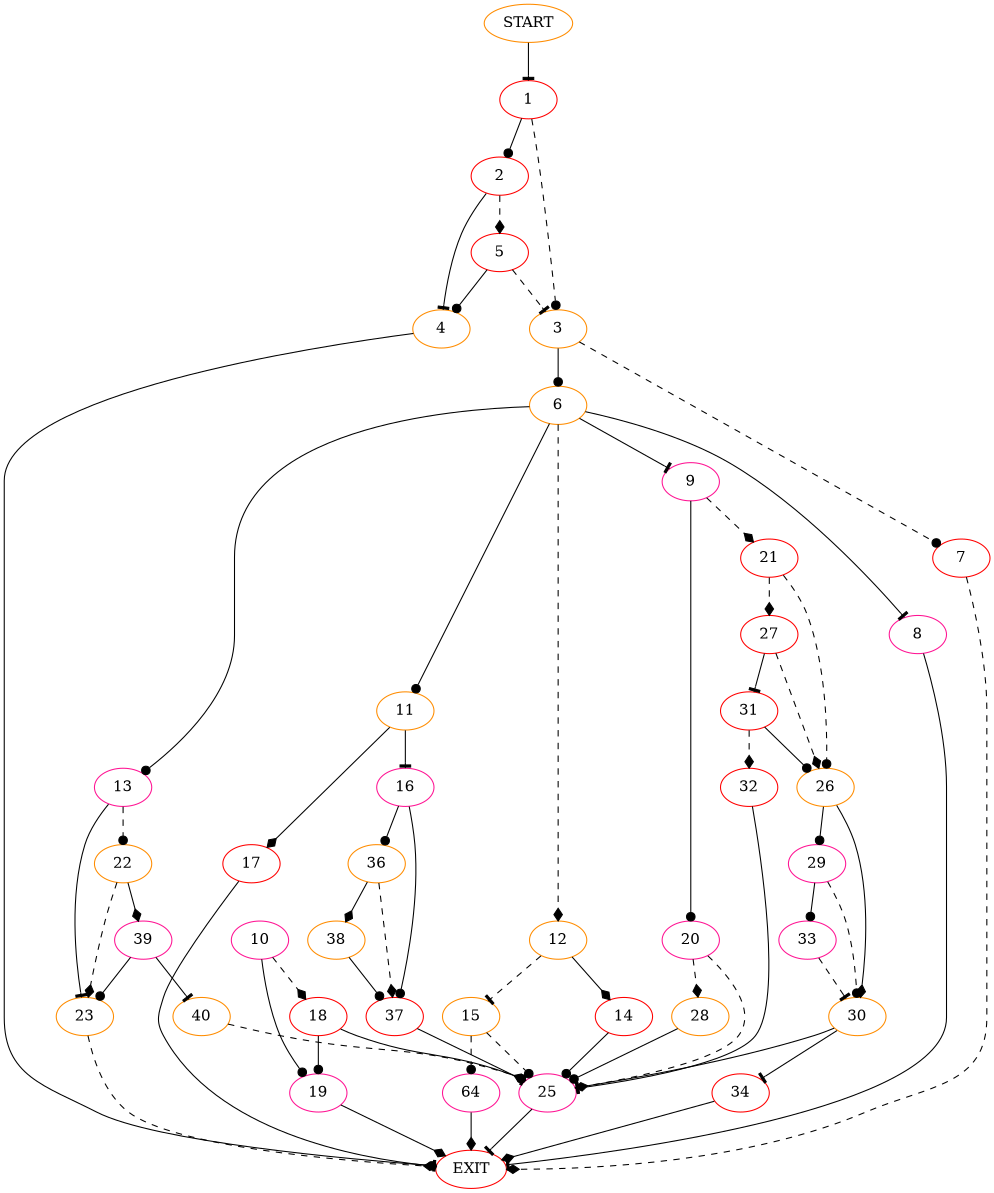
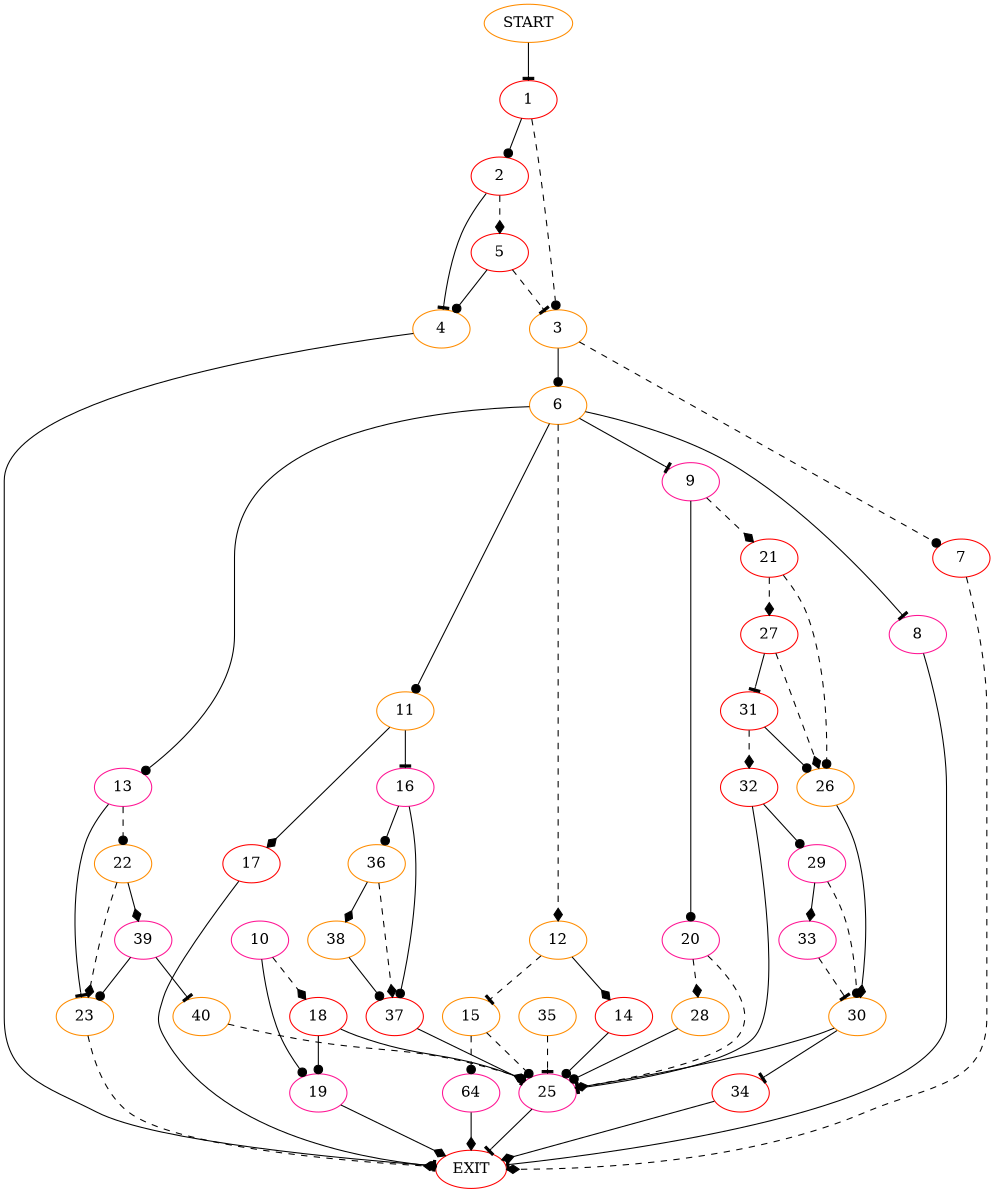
edge "26" -> "29": now "32" -> "29"
edge "29" -> "33": arrowhead dot -> diamond
node "35": added
